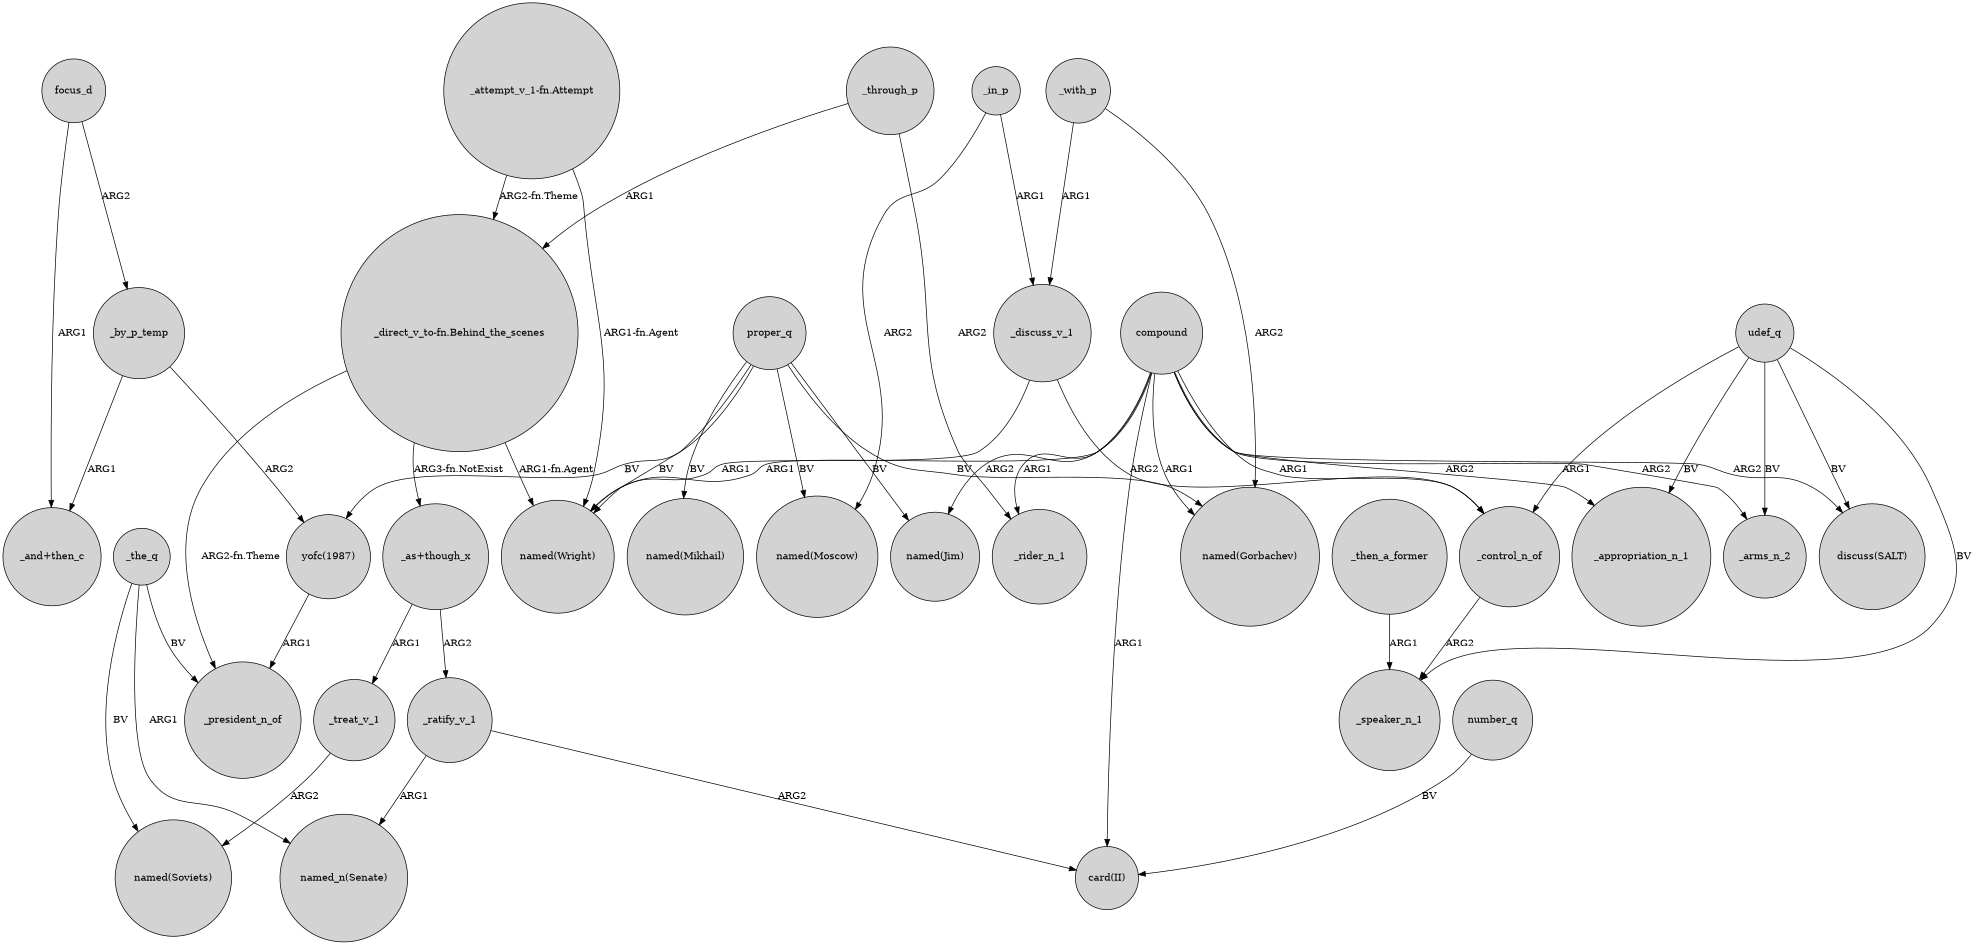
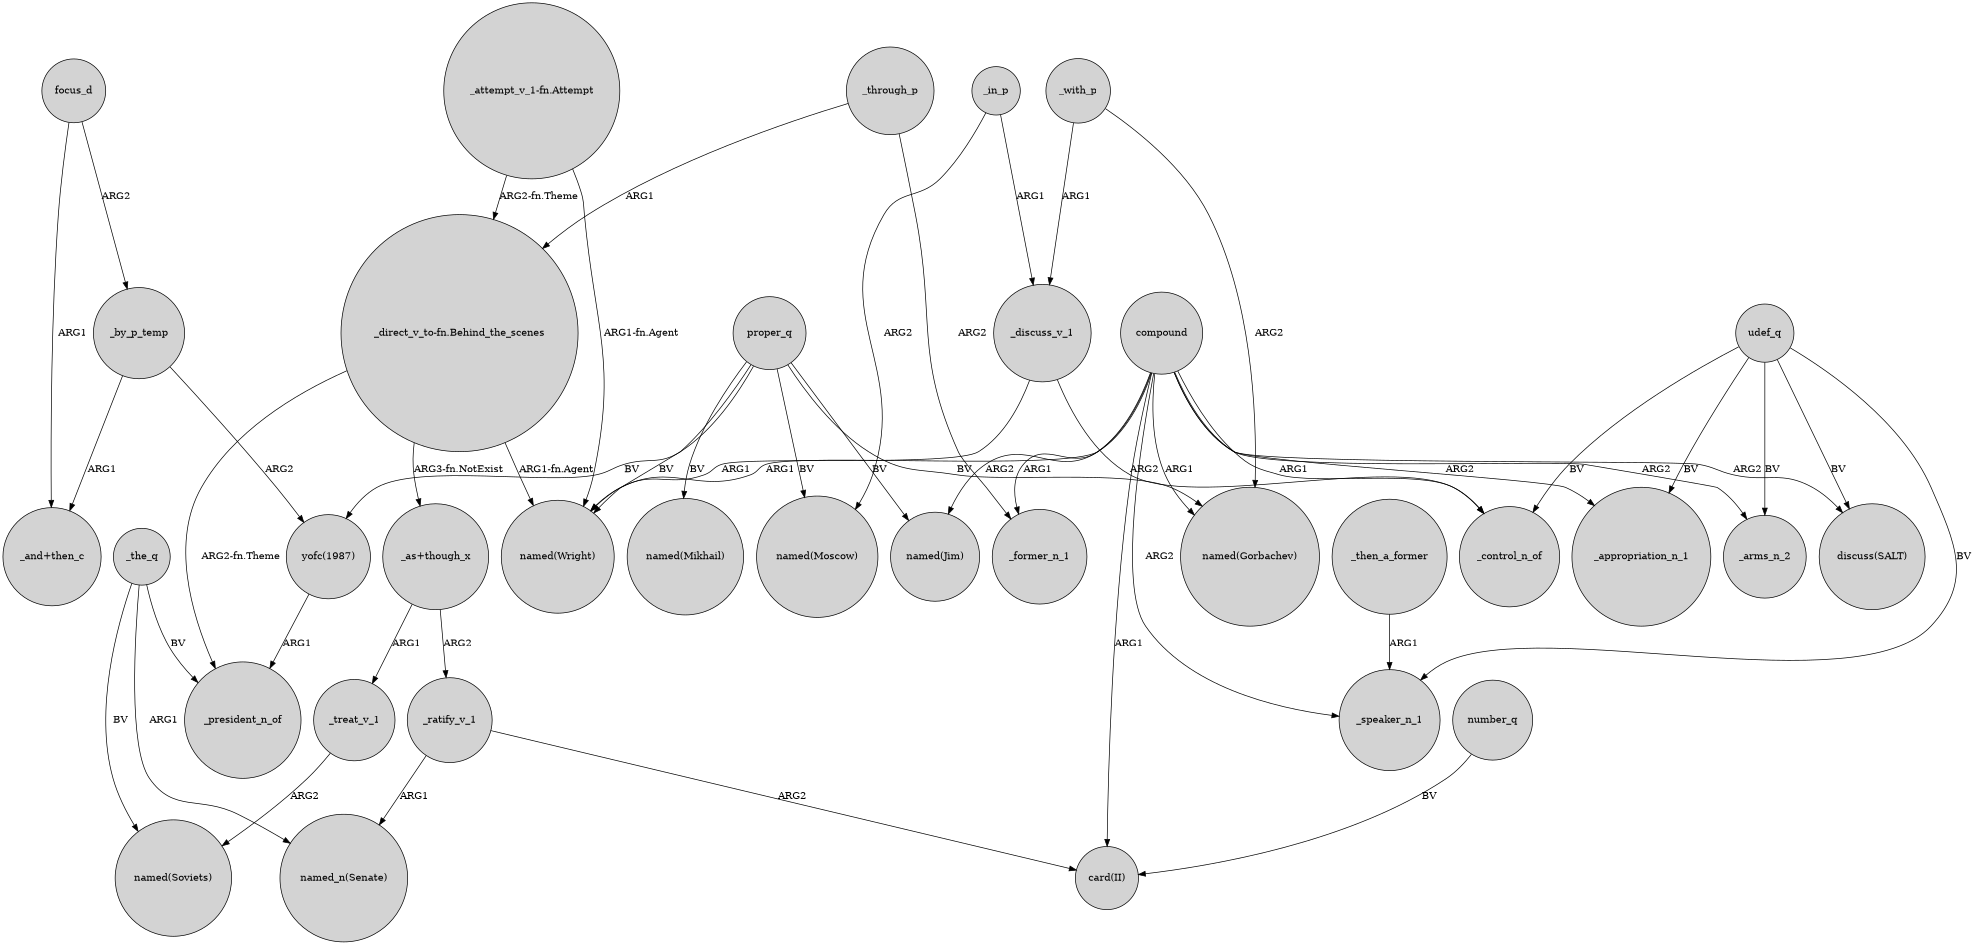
edge "udef_q" -> "_control_n_of": label "ARG1" -> "BV"
node "_rider_n_1": label "_rider_n_1" -> "_former_n_1"
edge "_control_n_of" -> "_speaker_n_1": now "compound" -> "_speaker_n_1"
